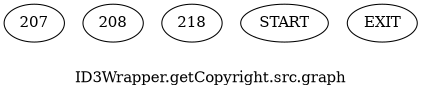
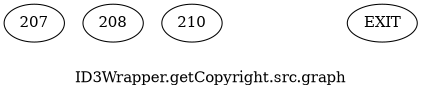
node "218": label "218" -> "210"
node "START": removed
